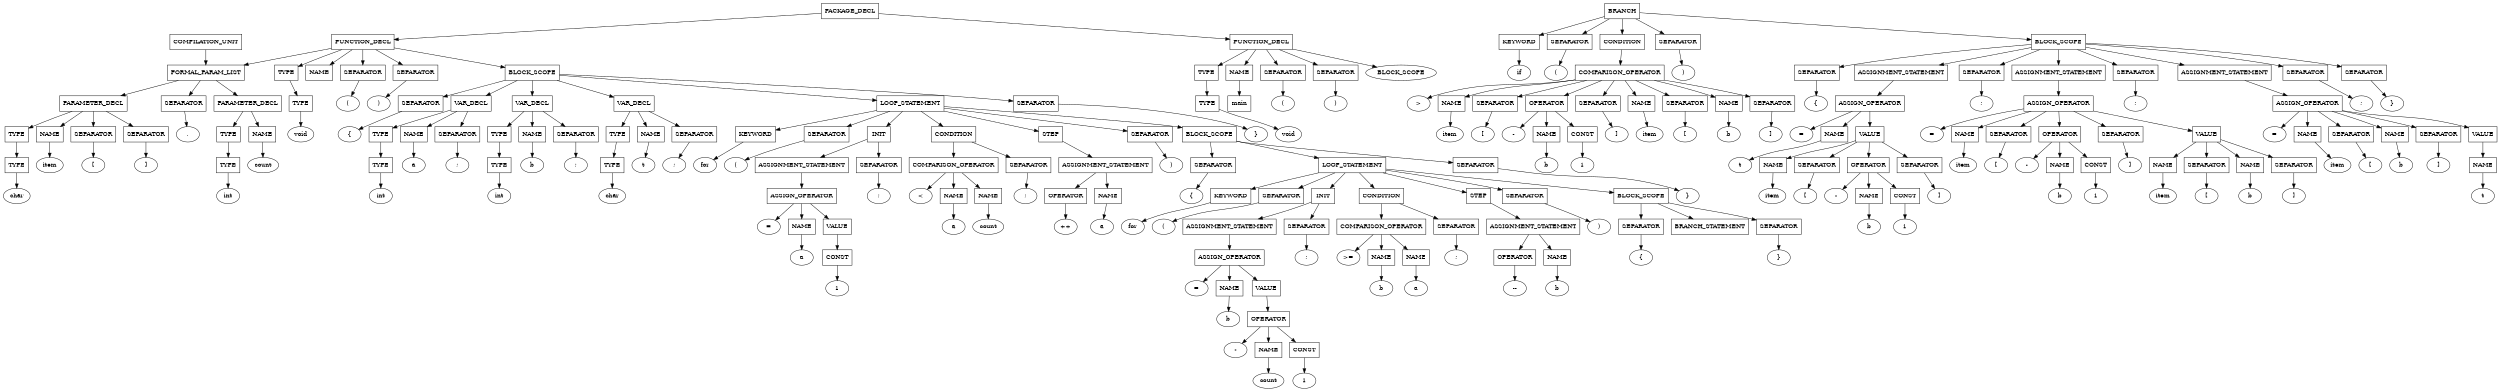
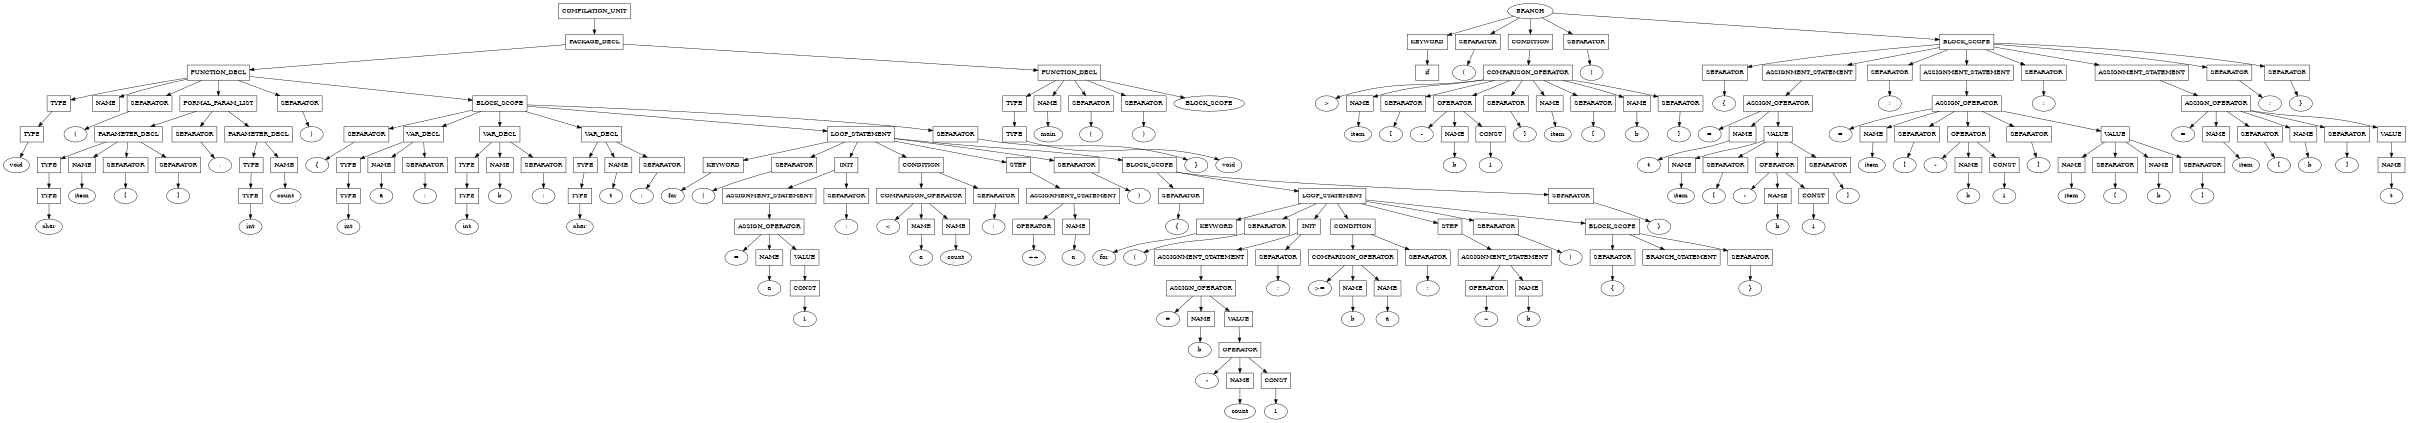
node "BRANCH": shape box -> ellipse
edge "COMPILATION_UNIT" -> "FORMAL_PARAM_LIST": now "COMPILATION_UNIT" -> "PACKAGE_DECL"
node "if": shape ellipse -> box
node "main": shape box -> ellipse
